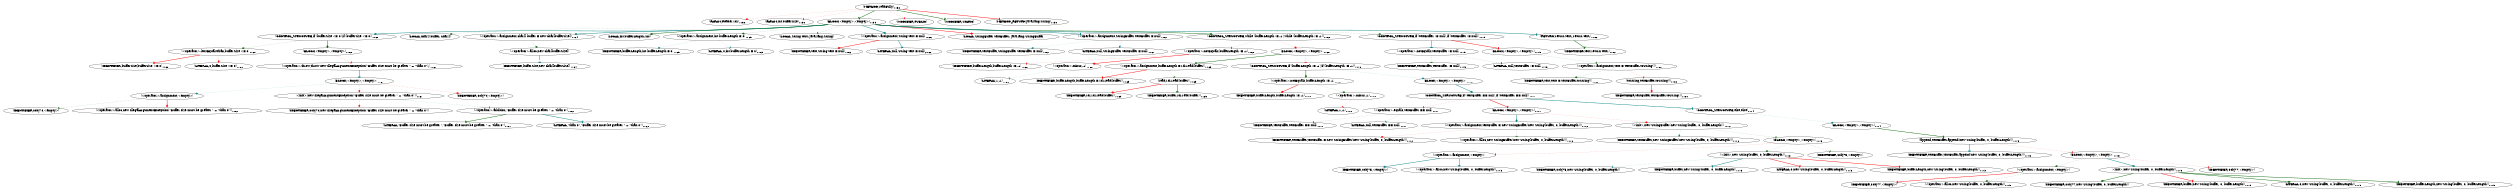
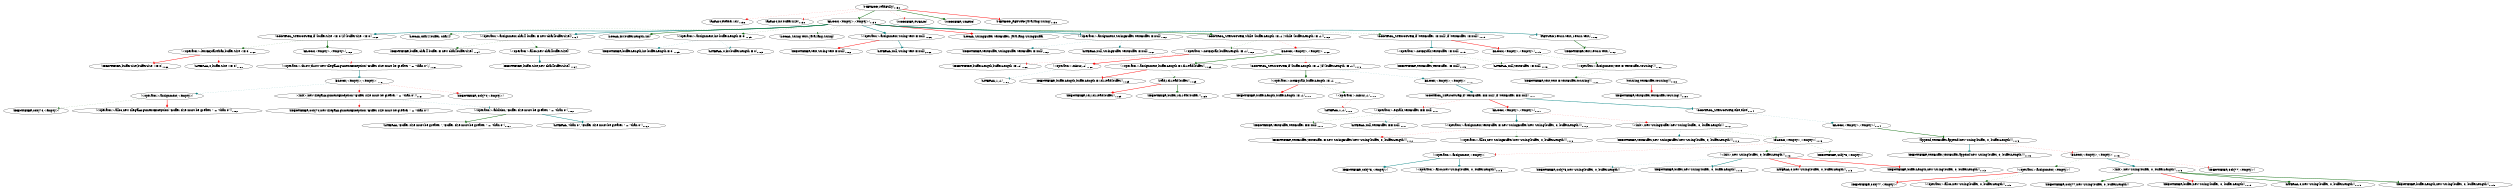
edge "(METHOD,readFully)" -> "(MODIFIER,STATIC)": arrowhead tee -> diamond
node "(IDENTIFIER,buffer,char[] buffer = new char[bufferSize])": added
edge "(<operator>.alloc,new char[bufferSize])" -> "(IDENTIFIER,bufferSize,new char[bufferSize])": arrowhead tee -> diamond
edge "(<operator>.assignment,text = textBuffer.toString())" -> "(toString,textBuffer.toString())": removed
